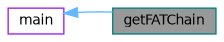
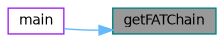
edge "getFATChain" -> "main": reversed
